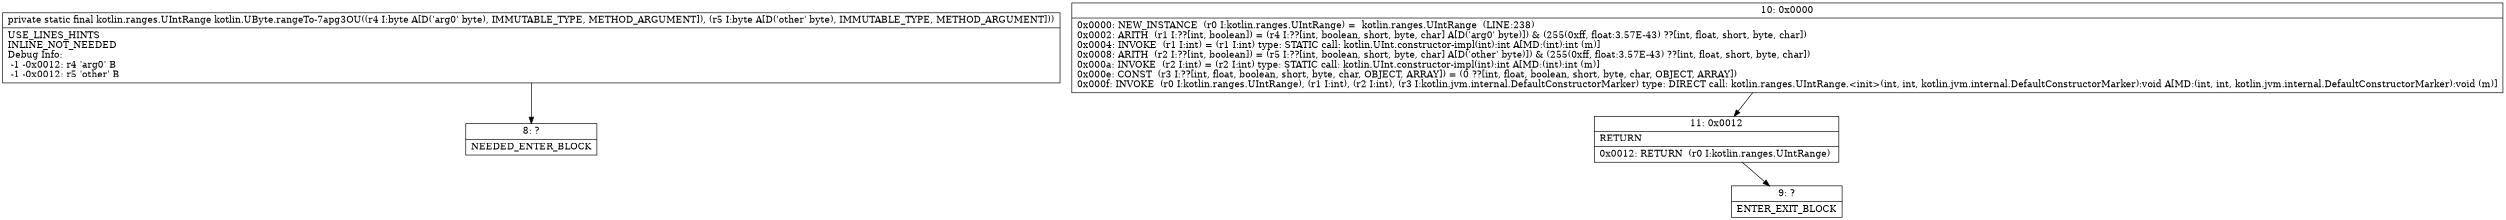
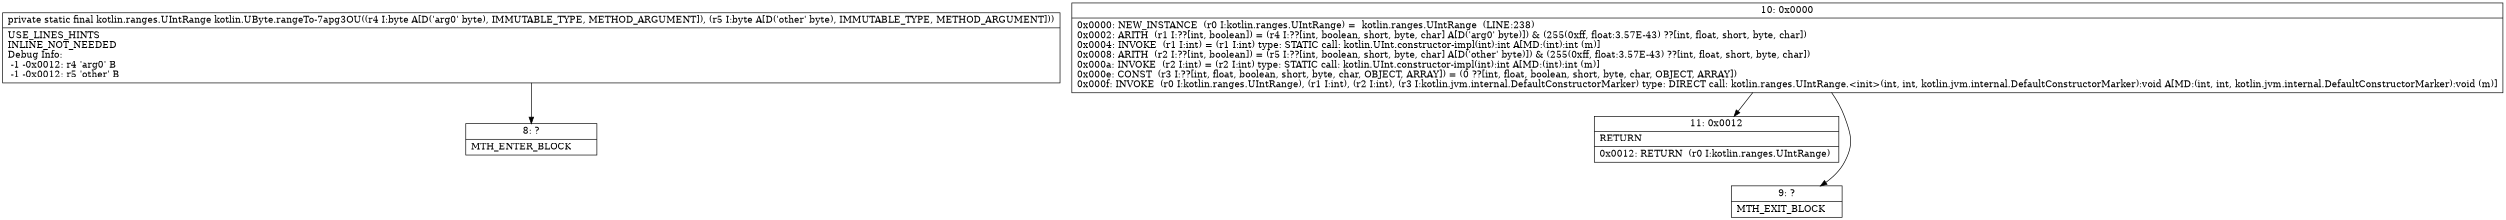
node "8: ?": text "NEEDED_ENTER_BLOCK" -> "MTH_ENTER_BLOCK"
edge "11: 0x0012" -> "9: ?": now "10: 0x0000" -> "9: ?"
node "9: ?": text "ENTER_EXIT_BLOCK" -> "MTH_EXIT_BLOCK"
